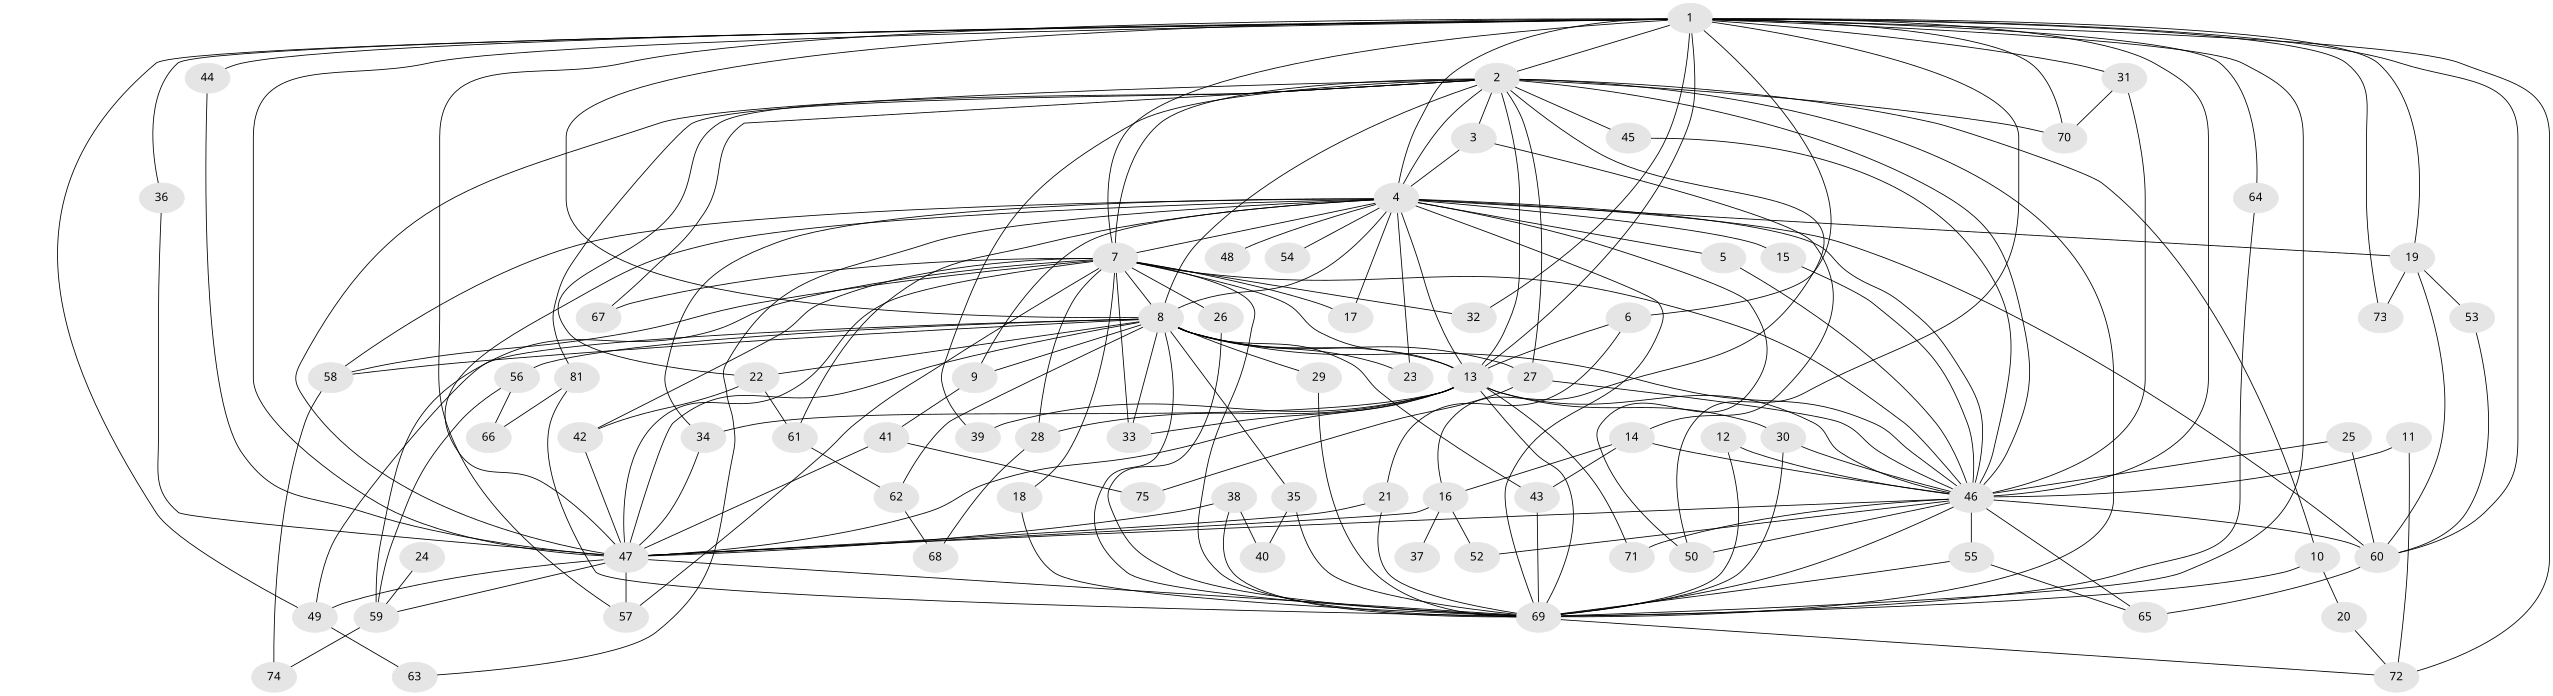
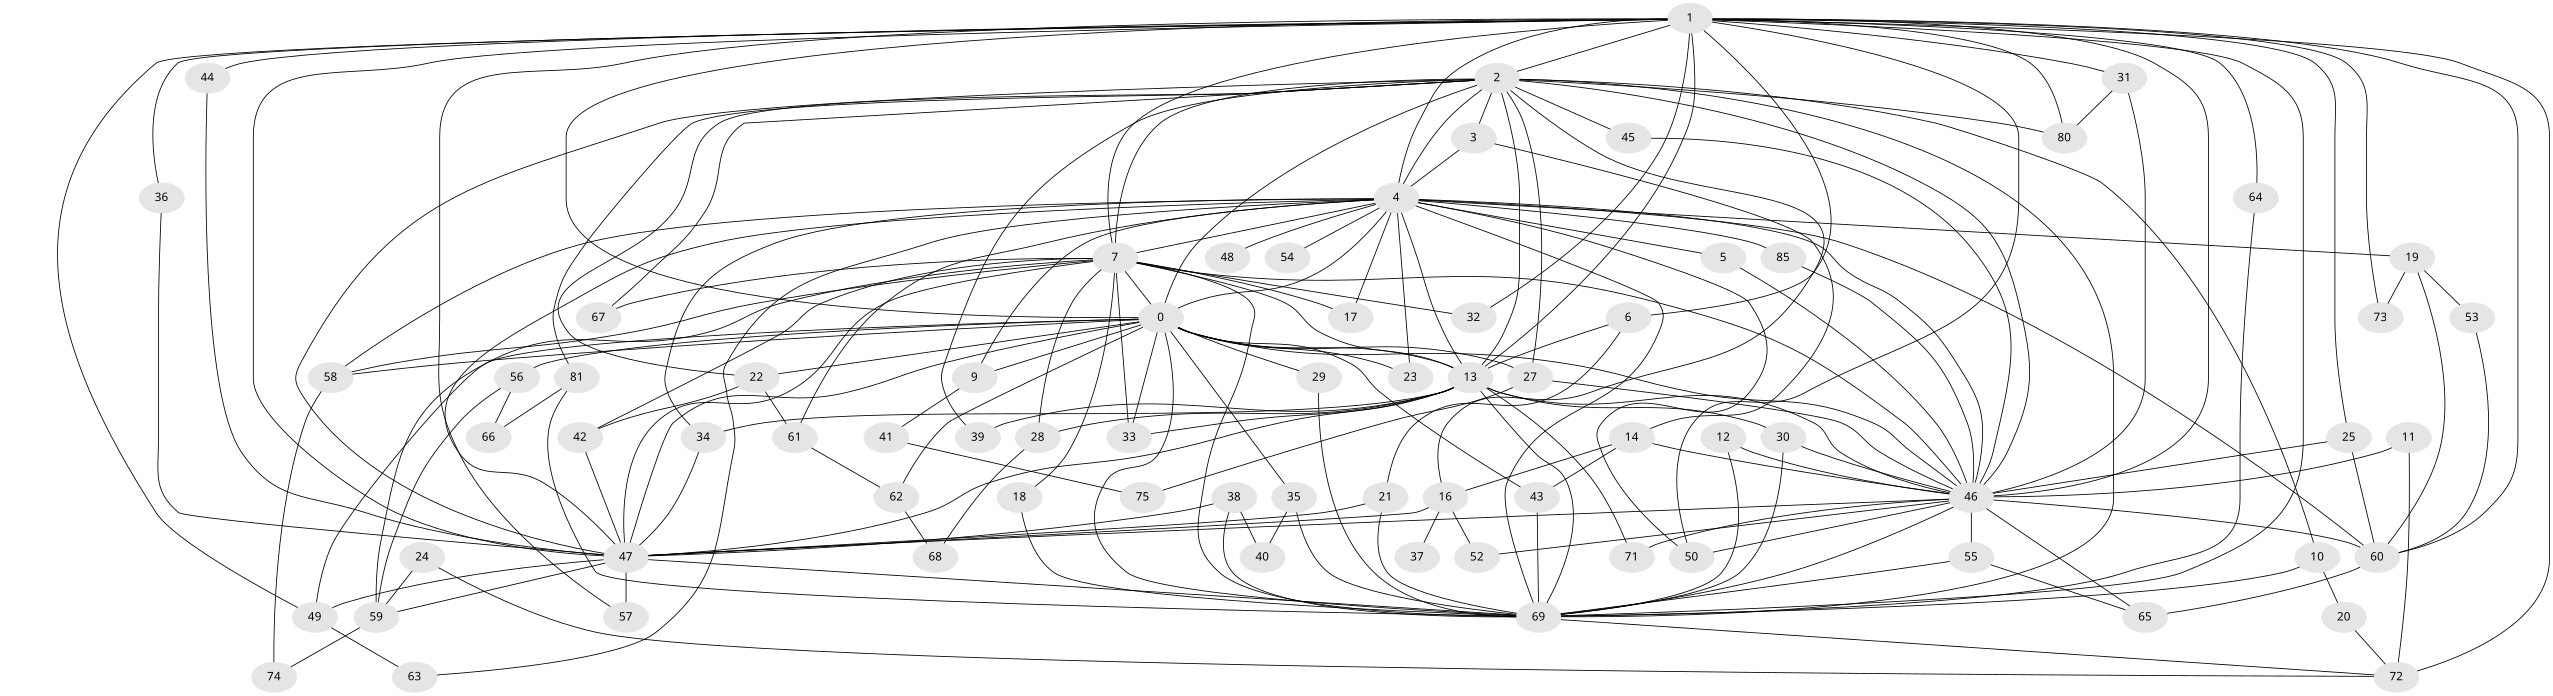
edge "1" -- "19": now "1" -- "25"
node "70": label "70" -> "80"
node "15": label "15" -> "85"
node "8": label "8" -> "0"
node "26": removed
edge "7" -- "57": removed
edge "41" -- "47": removed
edge "24" -- "72": added
